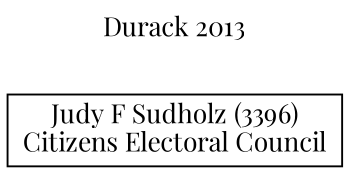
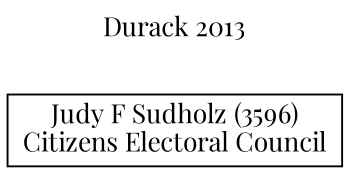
node "Judy F Sudholz (3396) Citizens Electoral Council": label "Judy F Sudholz (3396) Citizens Electoral Council" -> "Judy F Sudholz (3596) Citizens Electoral Council"
